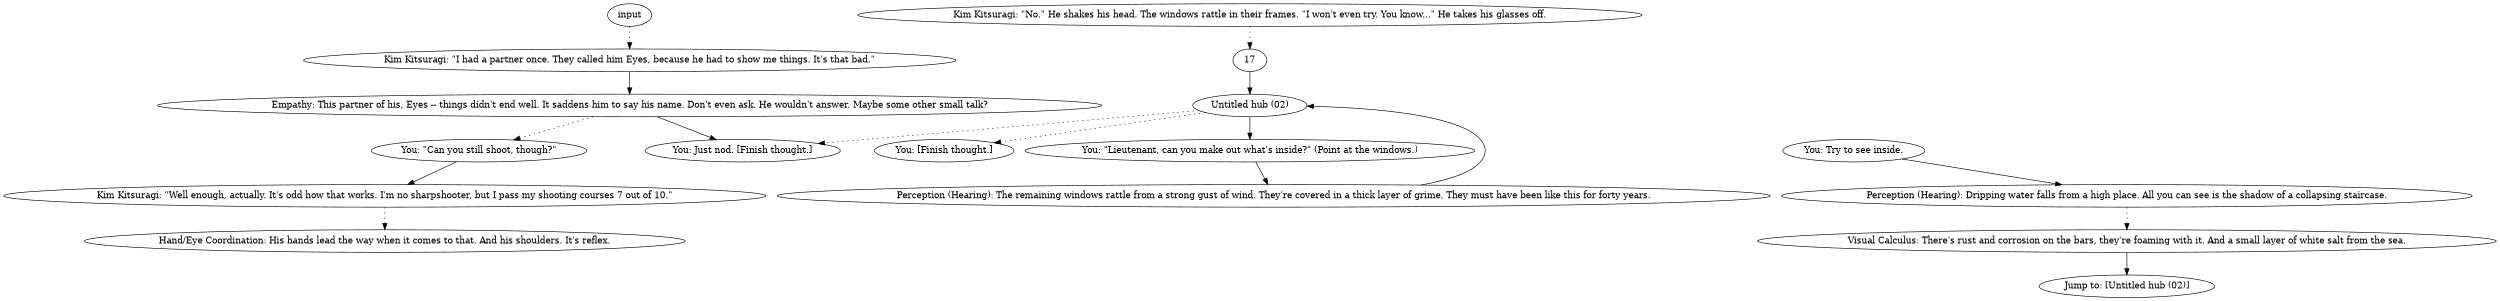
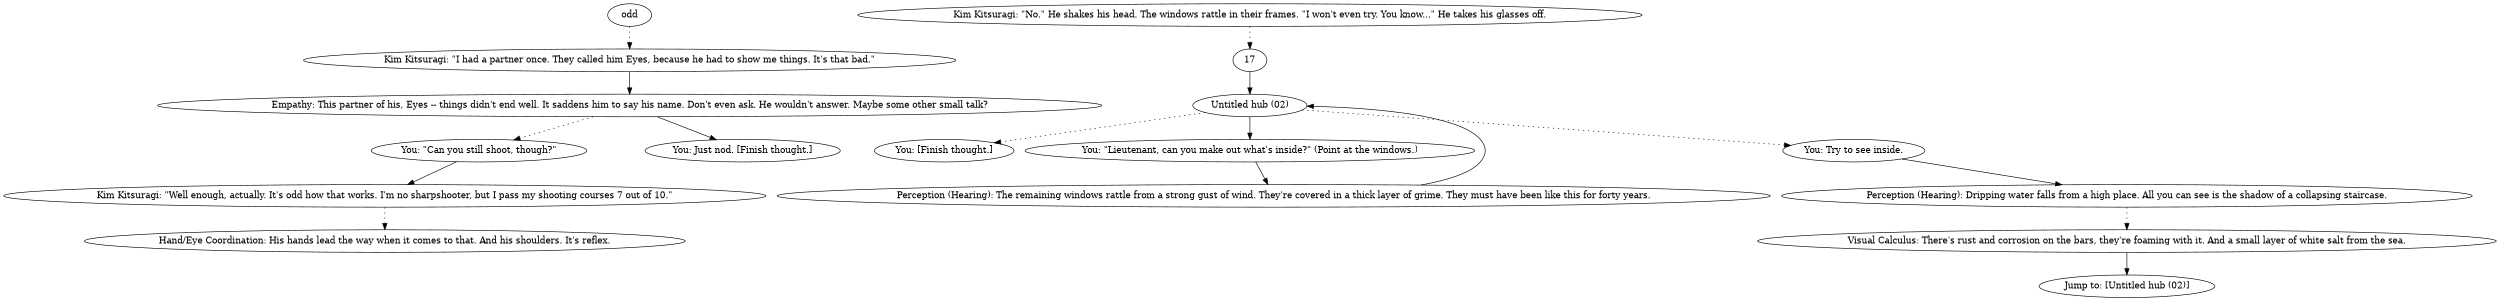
node "input": label "input" -> "odd"
edge "Untitled hub (02)" -> "You: Just nod. [Finish thought.]": now "Untitled hub (02)" -> "You: Try to see inside."
